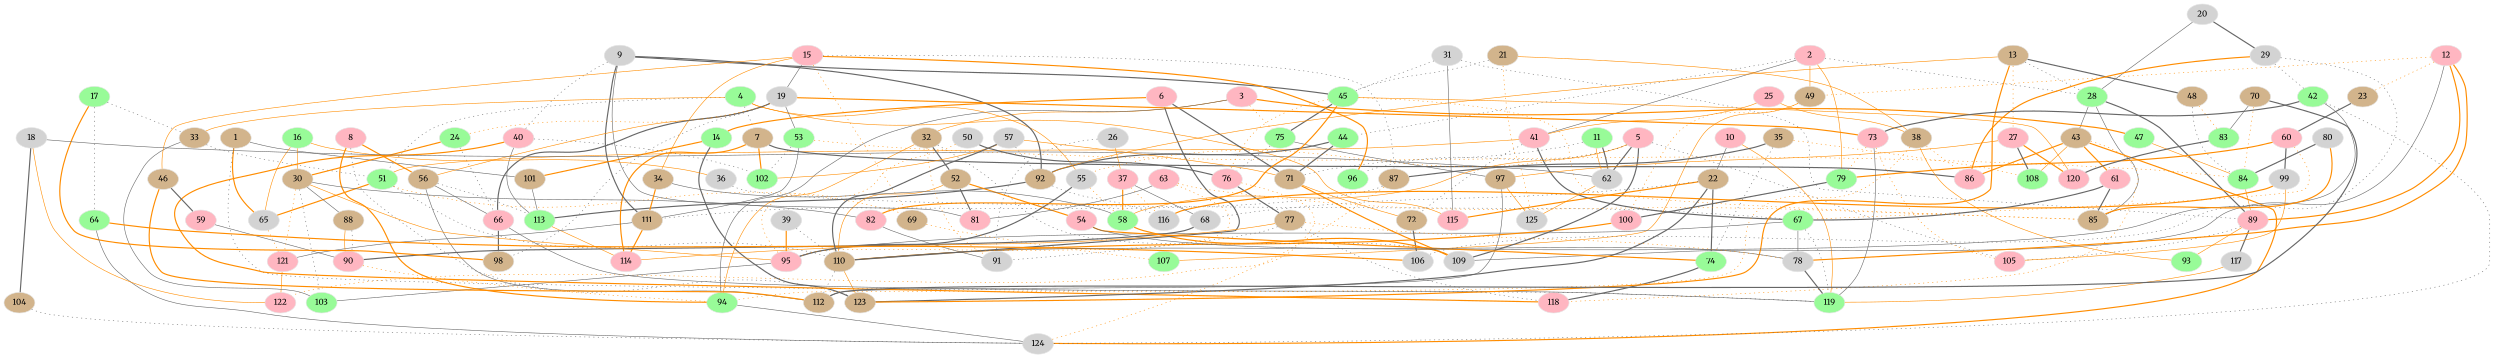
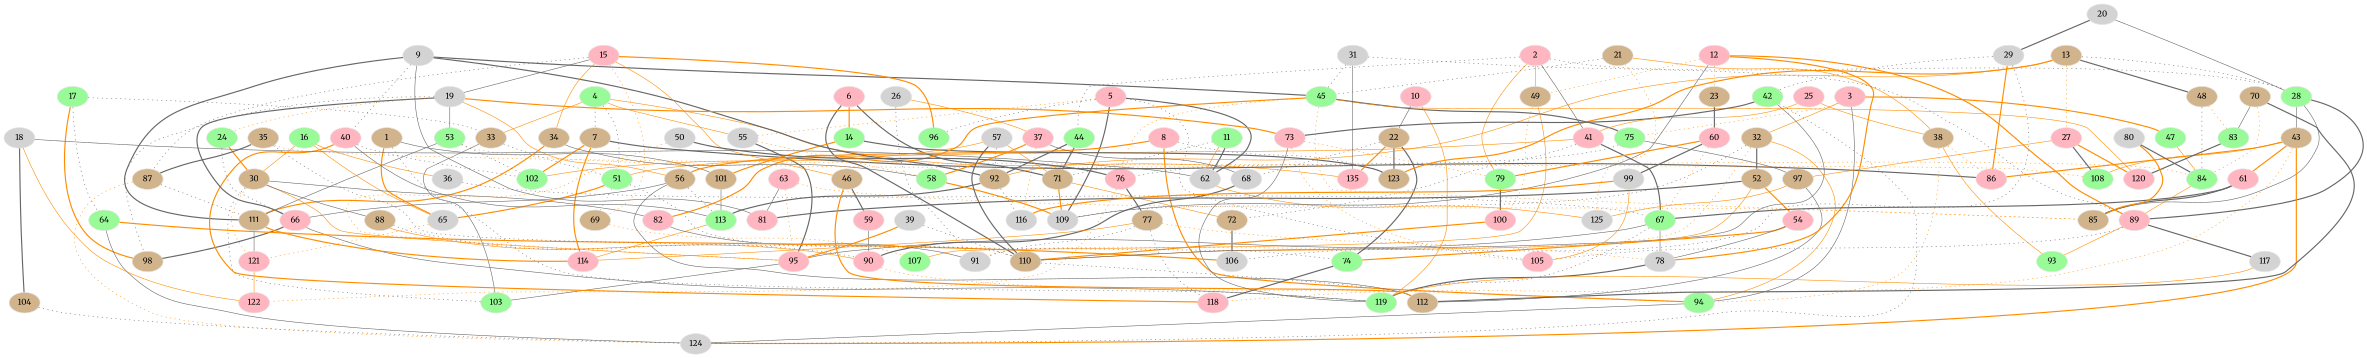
edge "5" -- "58": removed
node "115": label "115" -> "135"
edge "110" -- "123": removed
